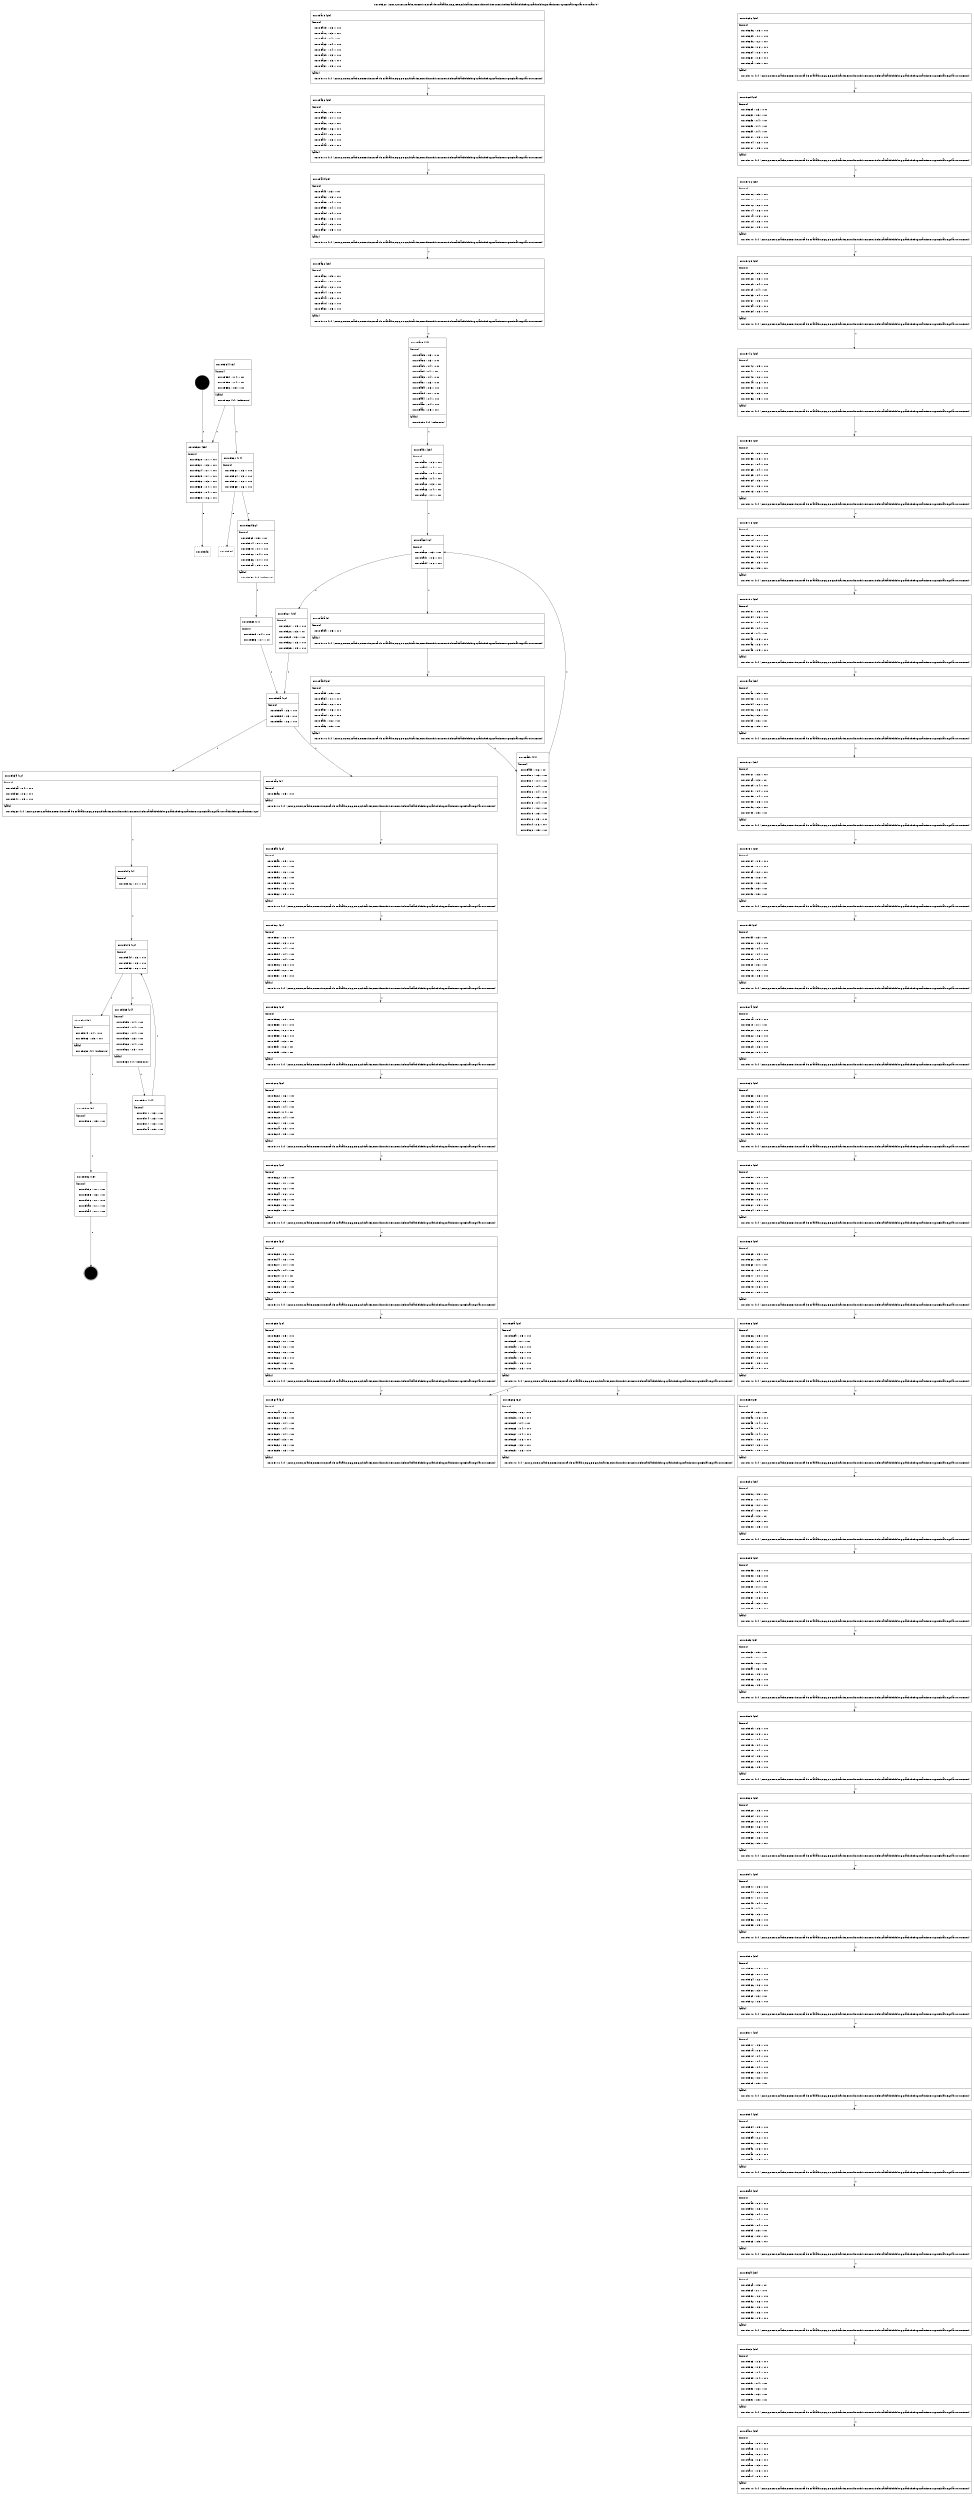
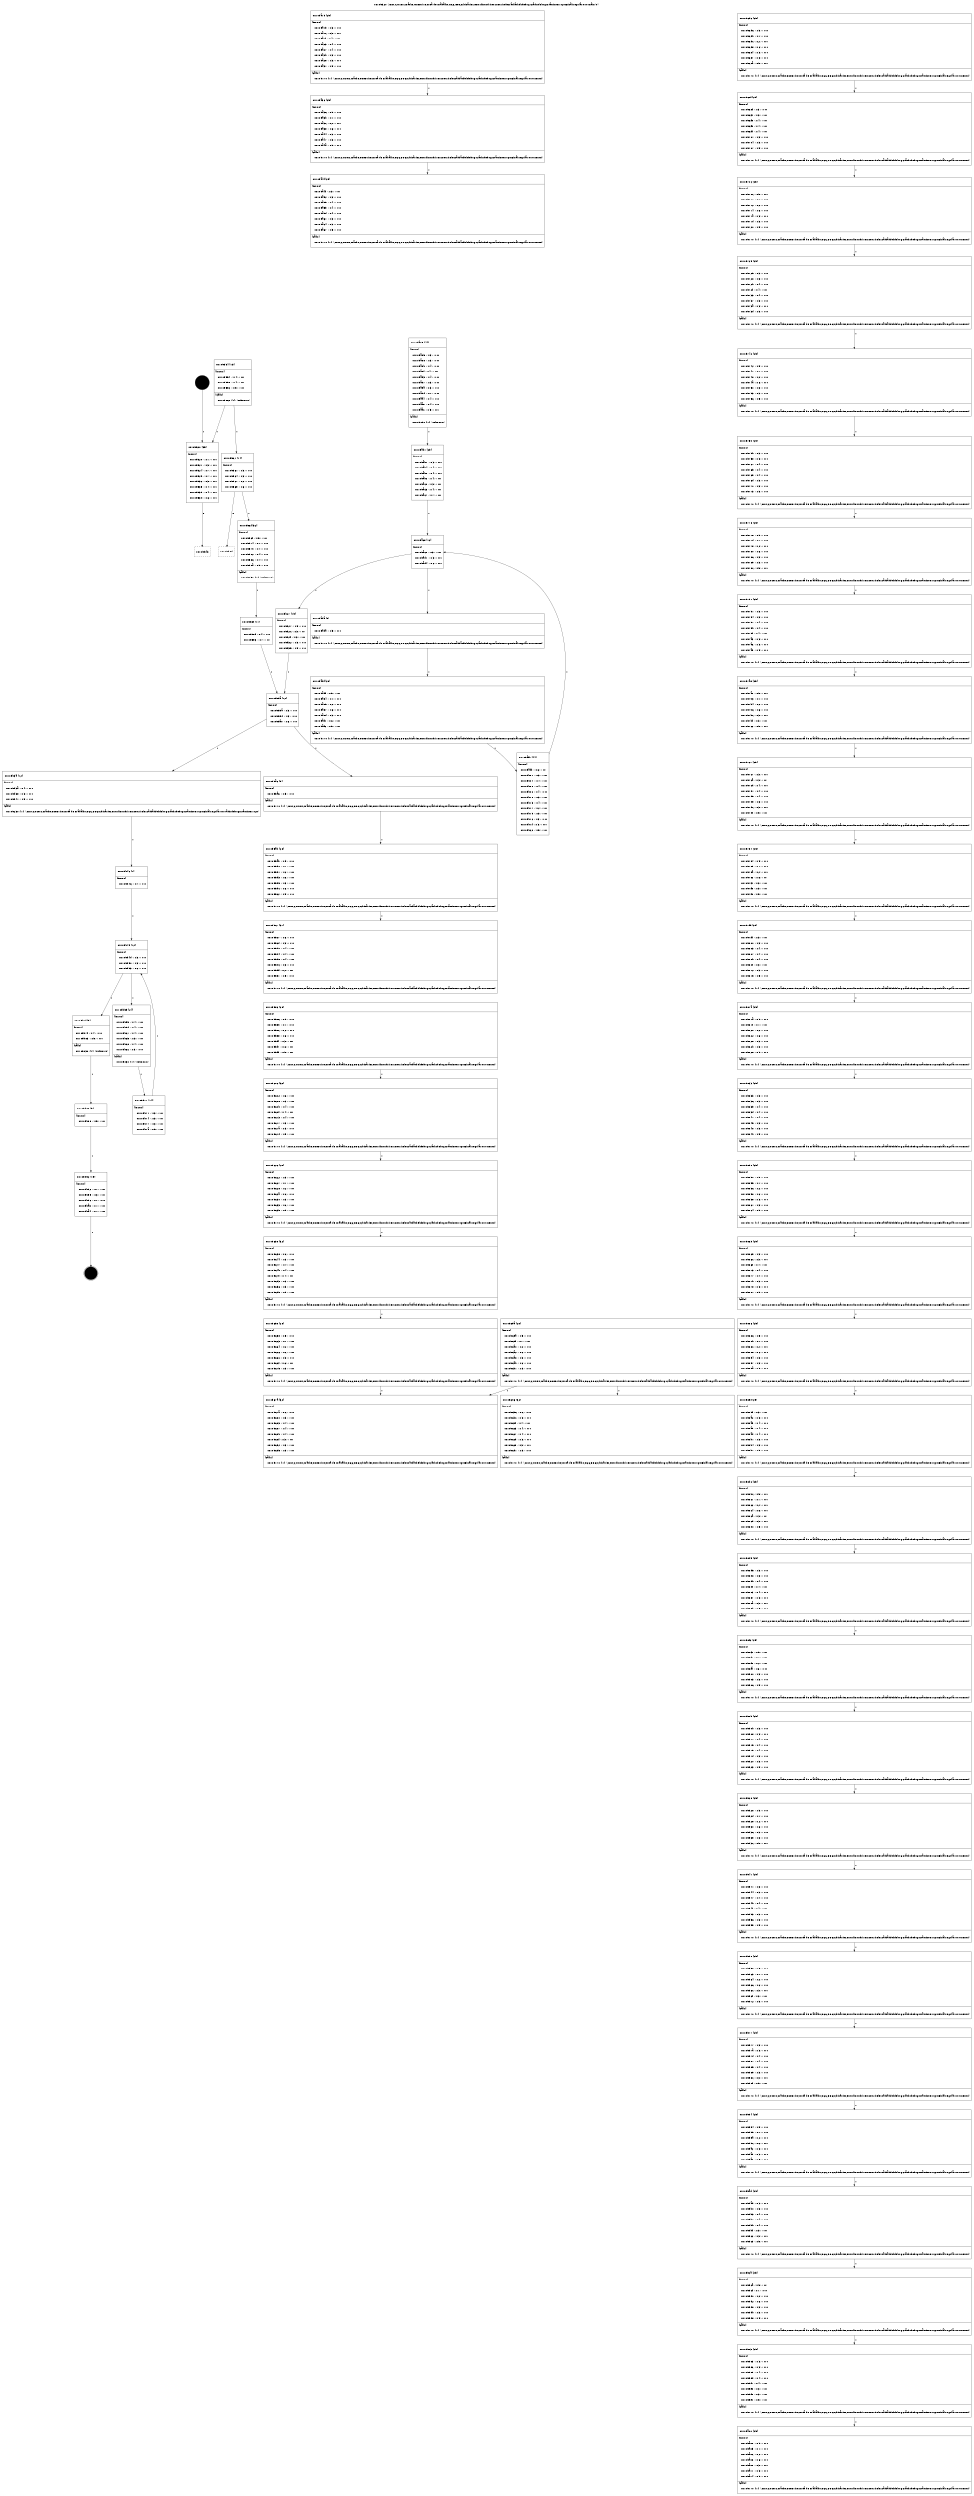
node "0x109a6c [25]": removed
edge "0x1095c7 [31]" -> "0x1095e6 [28]": removed, label "1"
